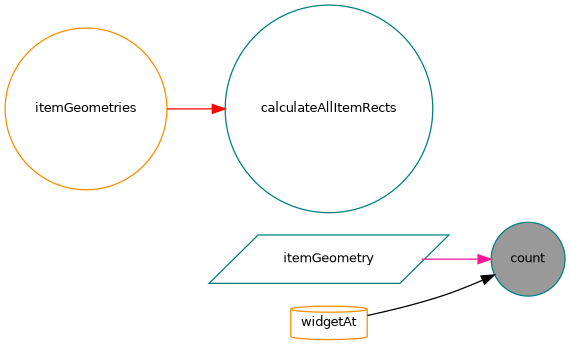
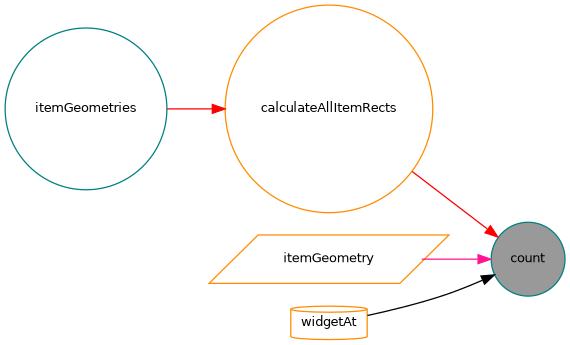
node "itemGeometries": color darkorange -> teal
node "calculateAllItemRects": color teal -> darkorange
edge "calculateAllItemRects" -> "count": added
node "itemGeometry": color teal -> darkorange
